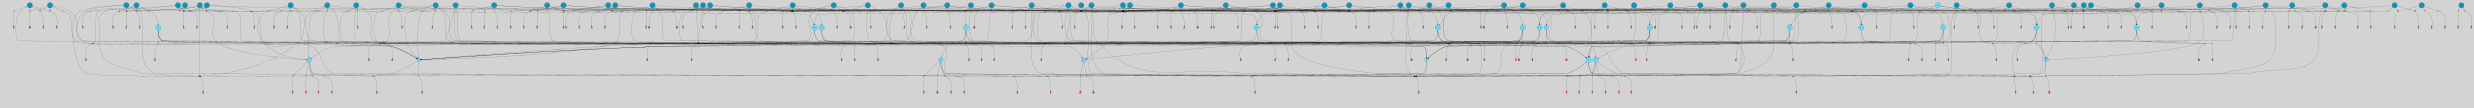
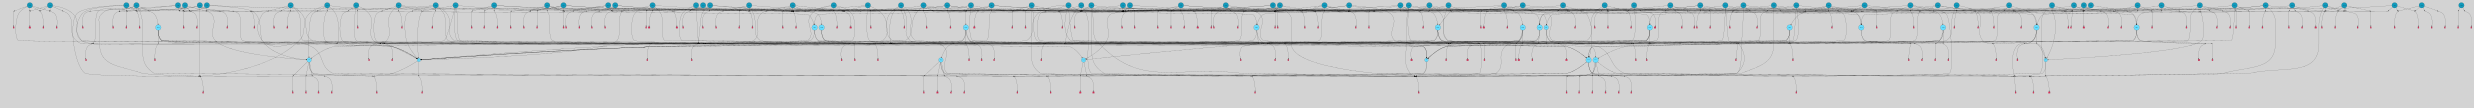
node "T516": fillcolor #66ddff -> #1199bb
